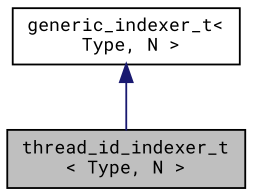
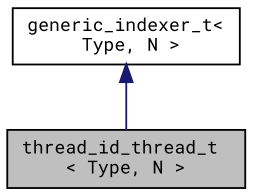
node "thread_id_indexer_t < Type, N >": label "thread_id_indexer_t < Type, N >" -> "thread_id_thread_t < Type, N >"
